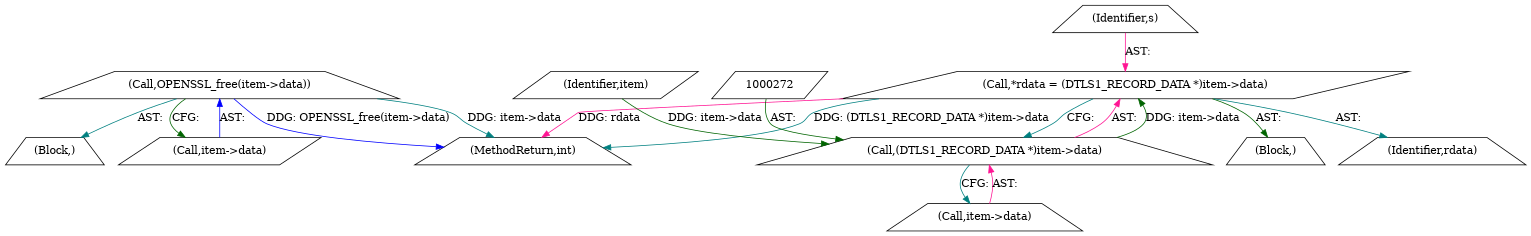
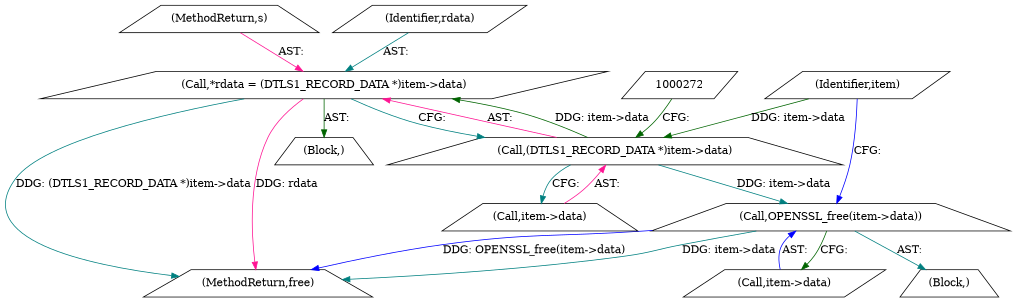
node "(Identifier,s)": label "(Identifier,s)" -> "(MethodReturn,s)"
edge "(Call,*rdata = (DTLS1_RECORD_DATA *)item->data)" -> "(Identifier,rdata)": reversed
edge "1000272" -> "(Call,(DTLS1_RECORD_DATA *)item->data)": label "AST: " -> "CFG: "
edge "(Identifier,item)" -> "(Call,OPENSSL_free(item->data))": added, label "CFG:"
node "(MethodReturn,int)": label "(MethodReturn,int)" -> "(MethodReturn,free)"
node "(Identifier,rdata)": shape trapezium -> parallelogram
edge "(Call,(DTLS1_RECORD_DATA *)item->data)" -> "(Call,OPENSSL_free(item->data))": added, label "DDG: item->data"
